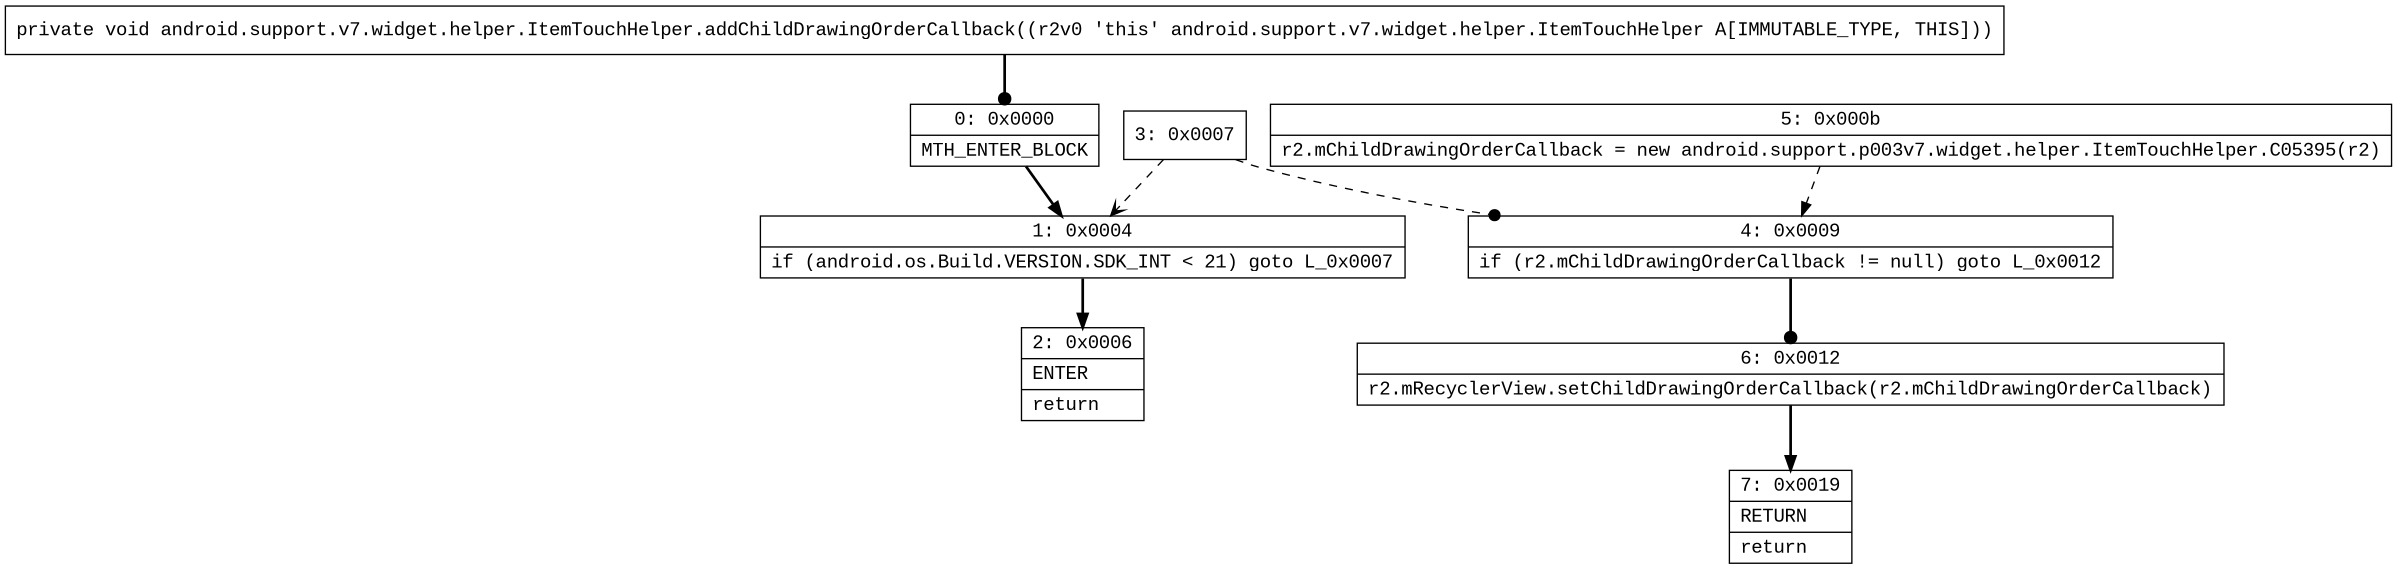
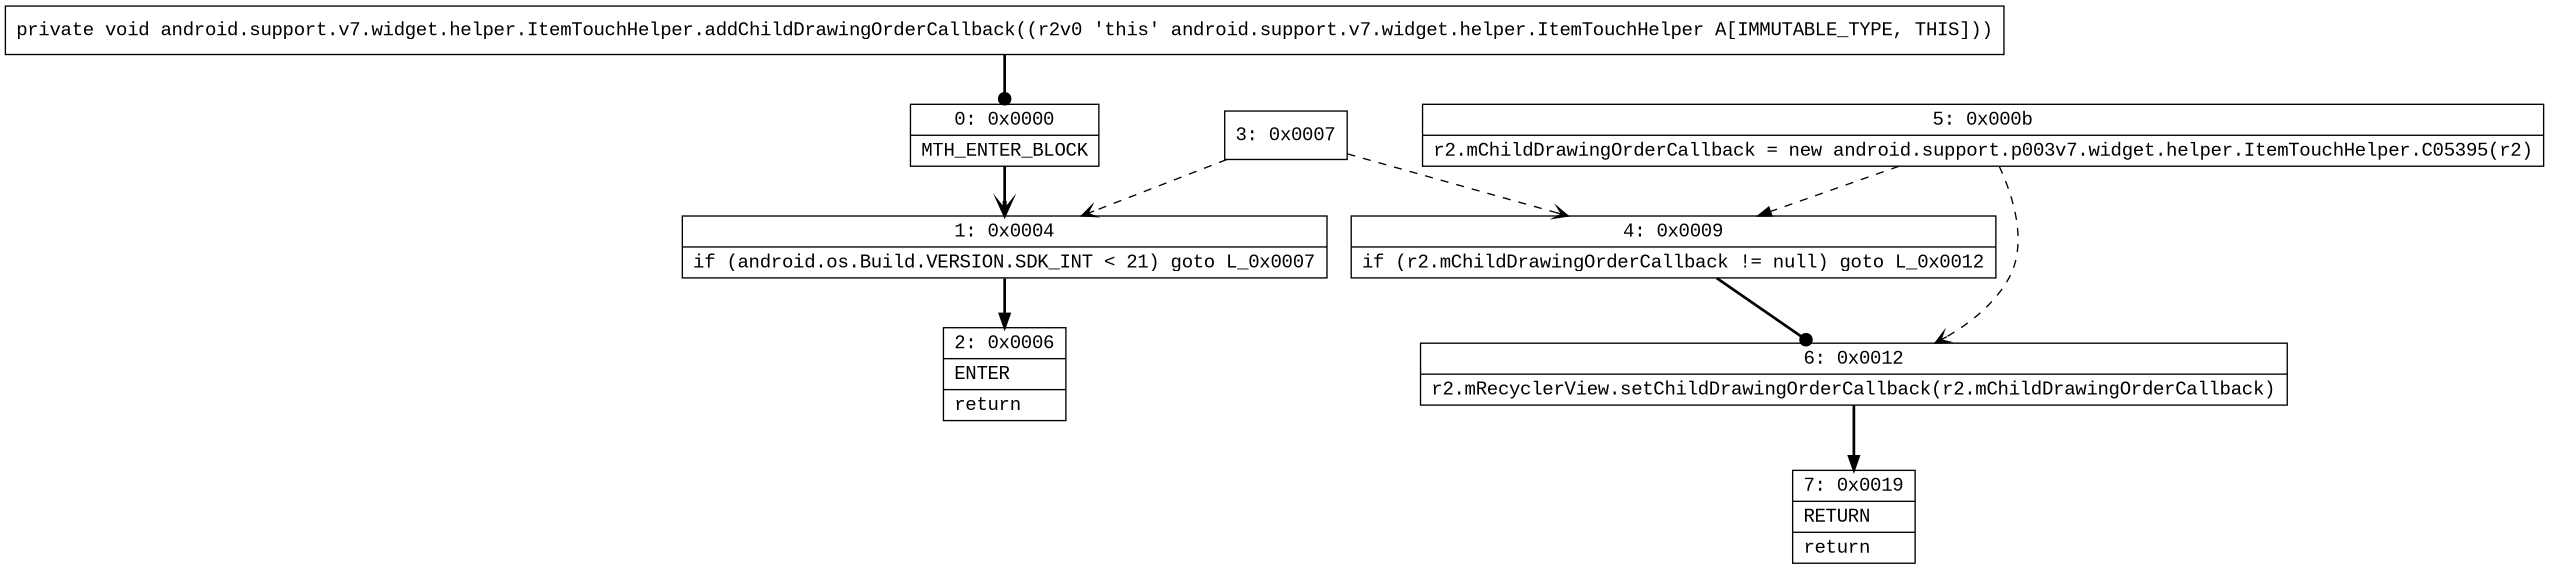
edge "0: 0x0000" -> "1: 0x0004": arrowhead normal -> vee
edge "3: 0x0007" -> "4: 0x0009": arrowhead dot -> vee
edge "5: 0x000b" -> "6: 0x0012": added
